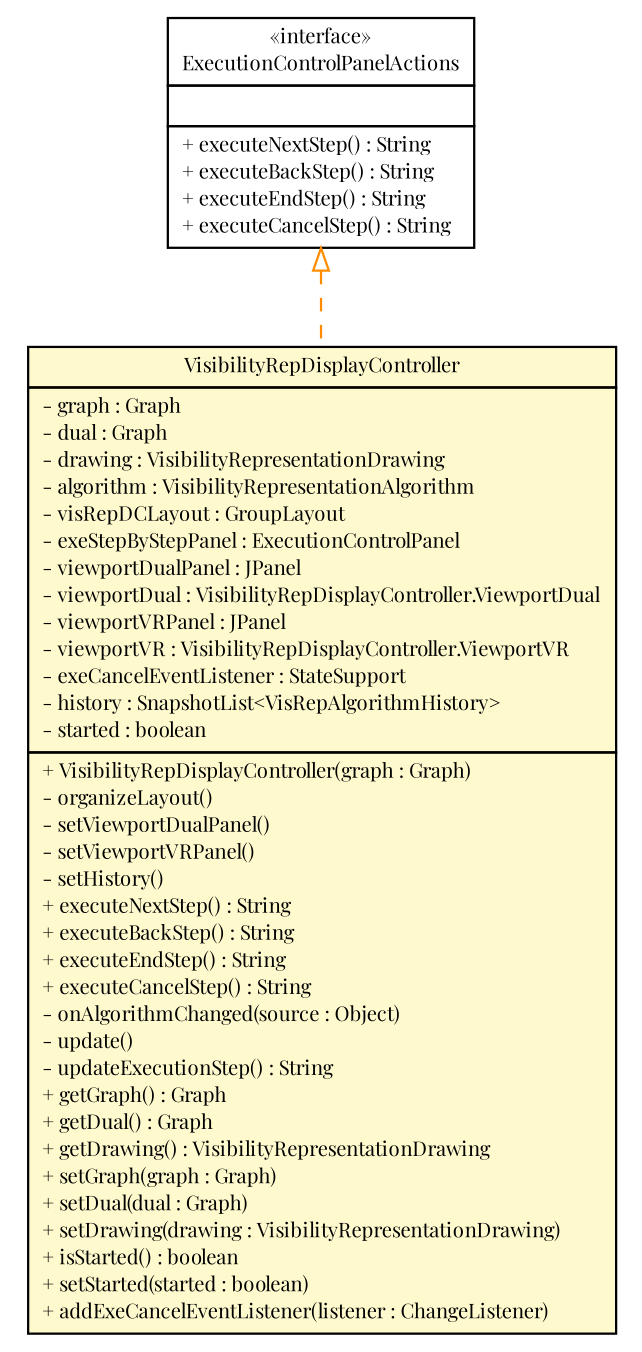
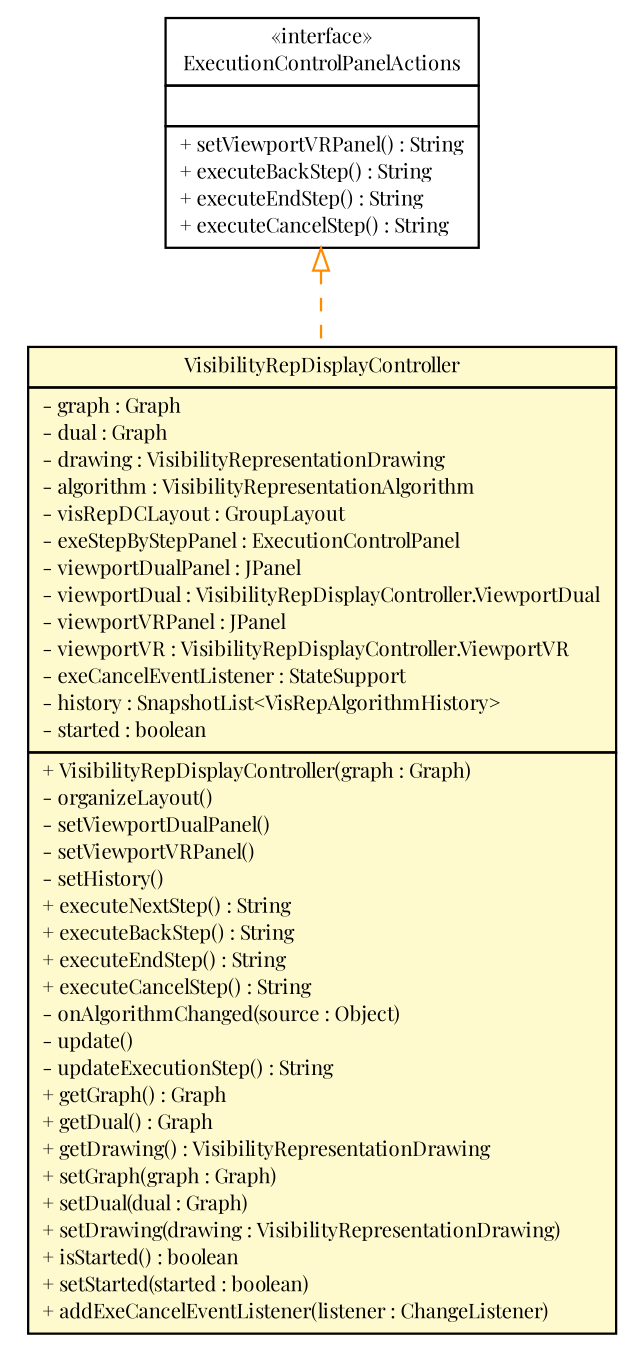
node "ExecutionControlPanelActions": text "+ executeNextStep() : String" -> "+ setViewportVRPanel() : String"
